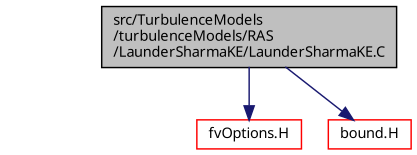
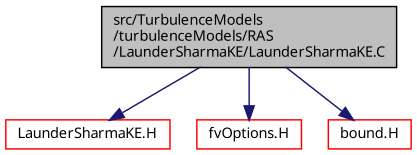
node "LaunderSharmaKE.H": added
